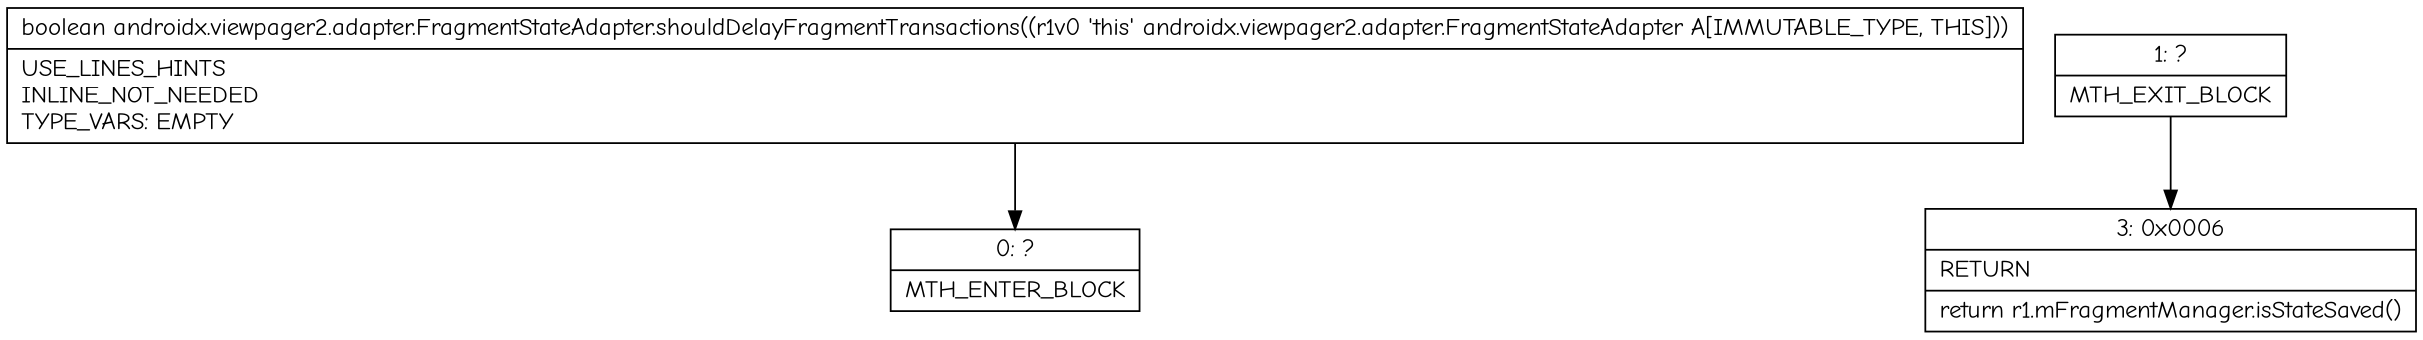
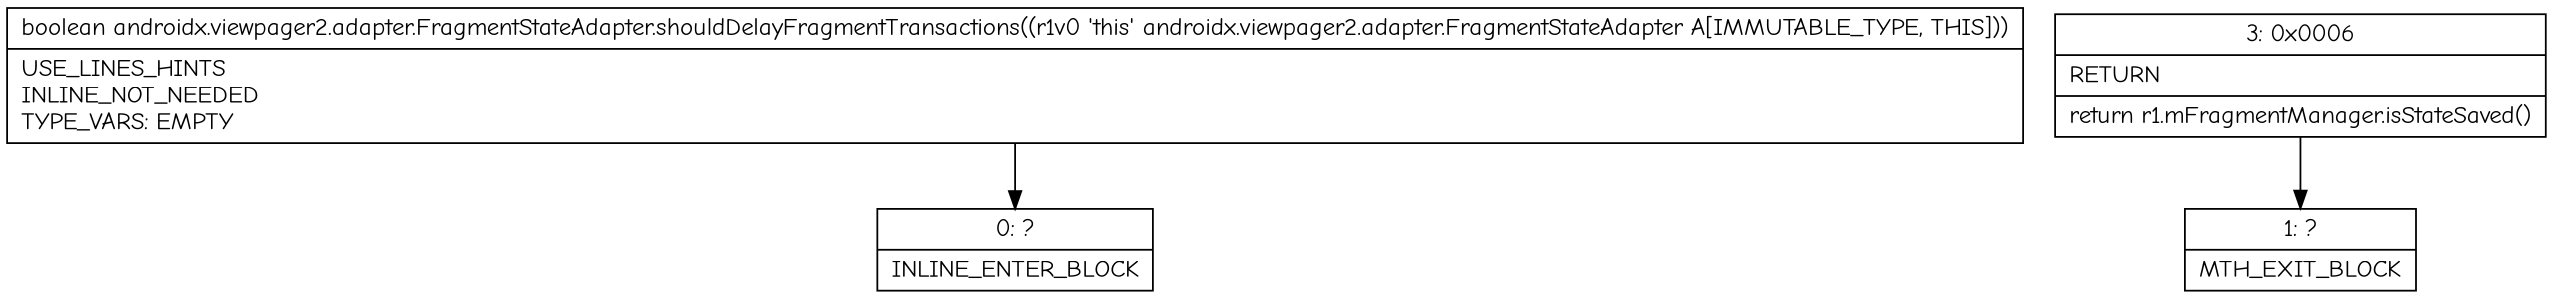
edge "1: ?" -> "3: 0x0006": reversed
node "0: ?": text "MTH_ENTER_BLOCK" -> "INLINE_ENTER_BLOCK"
